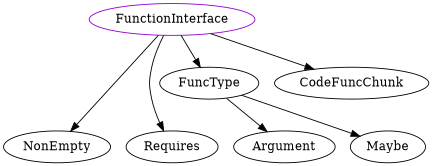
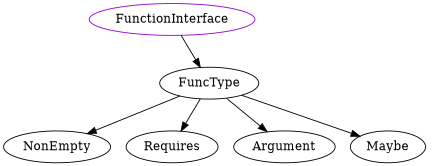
edge "FunctionInterface" -> "Requires": now "FuncType" -> "Requires"
edge "FunctionInterface" -> "NonEmpty": now "FuncType" -> "NonEmpty"
node "CodeFuncChunk": removed
